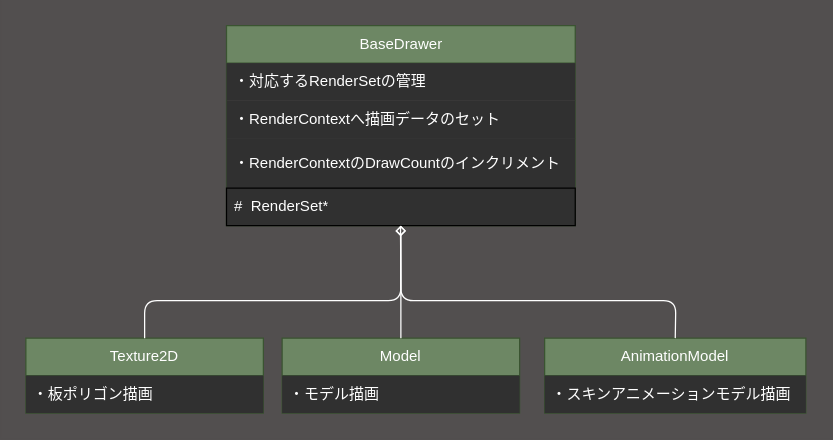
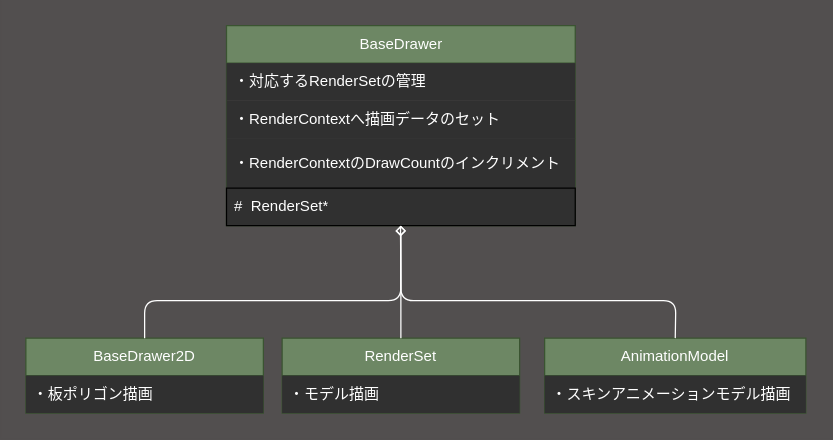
node "Texture2D": label "Texture2D" -> "BaseDrawer2D"
node "Model": label "Model" -> "RenderSet"
